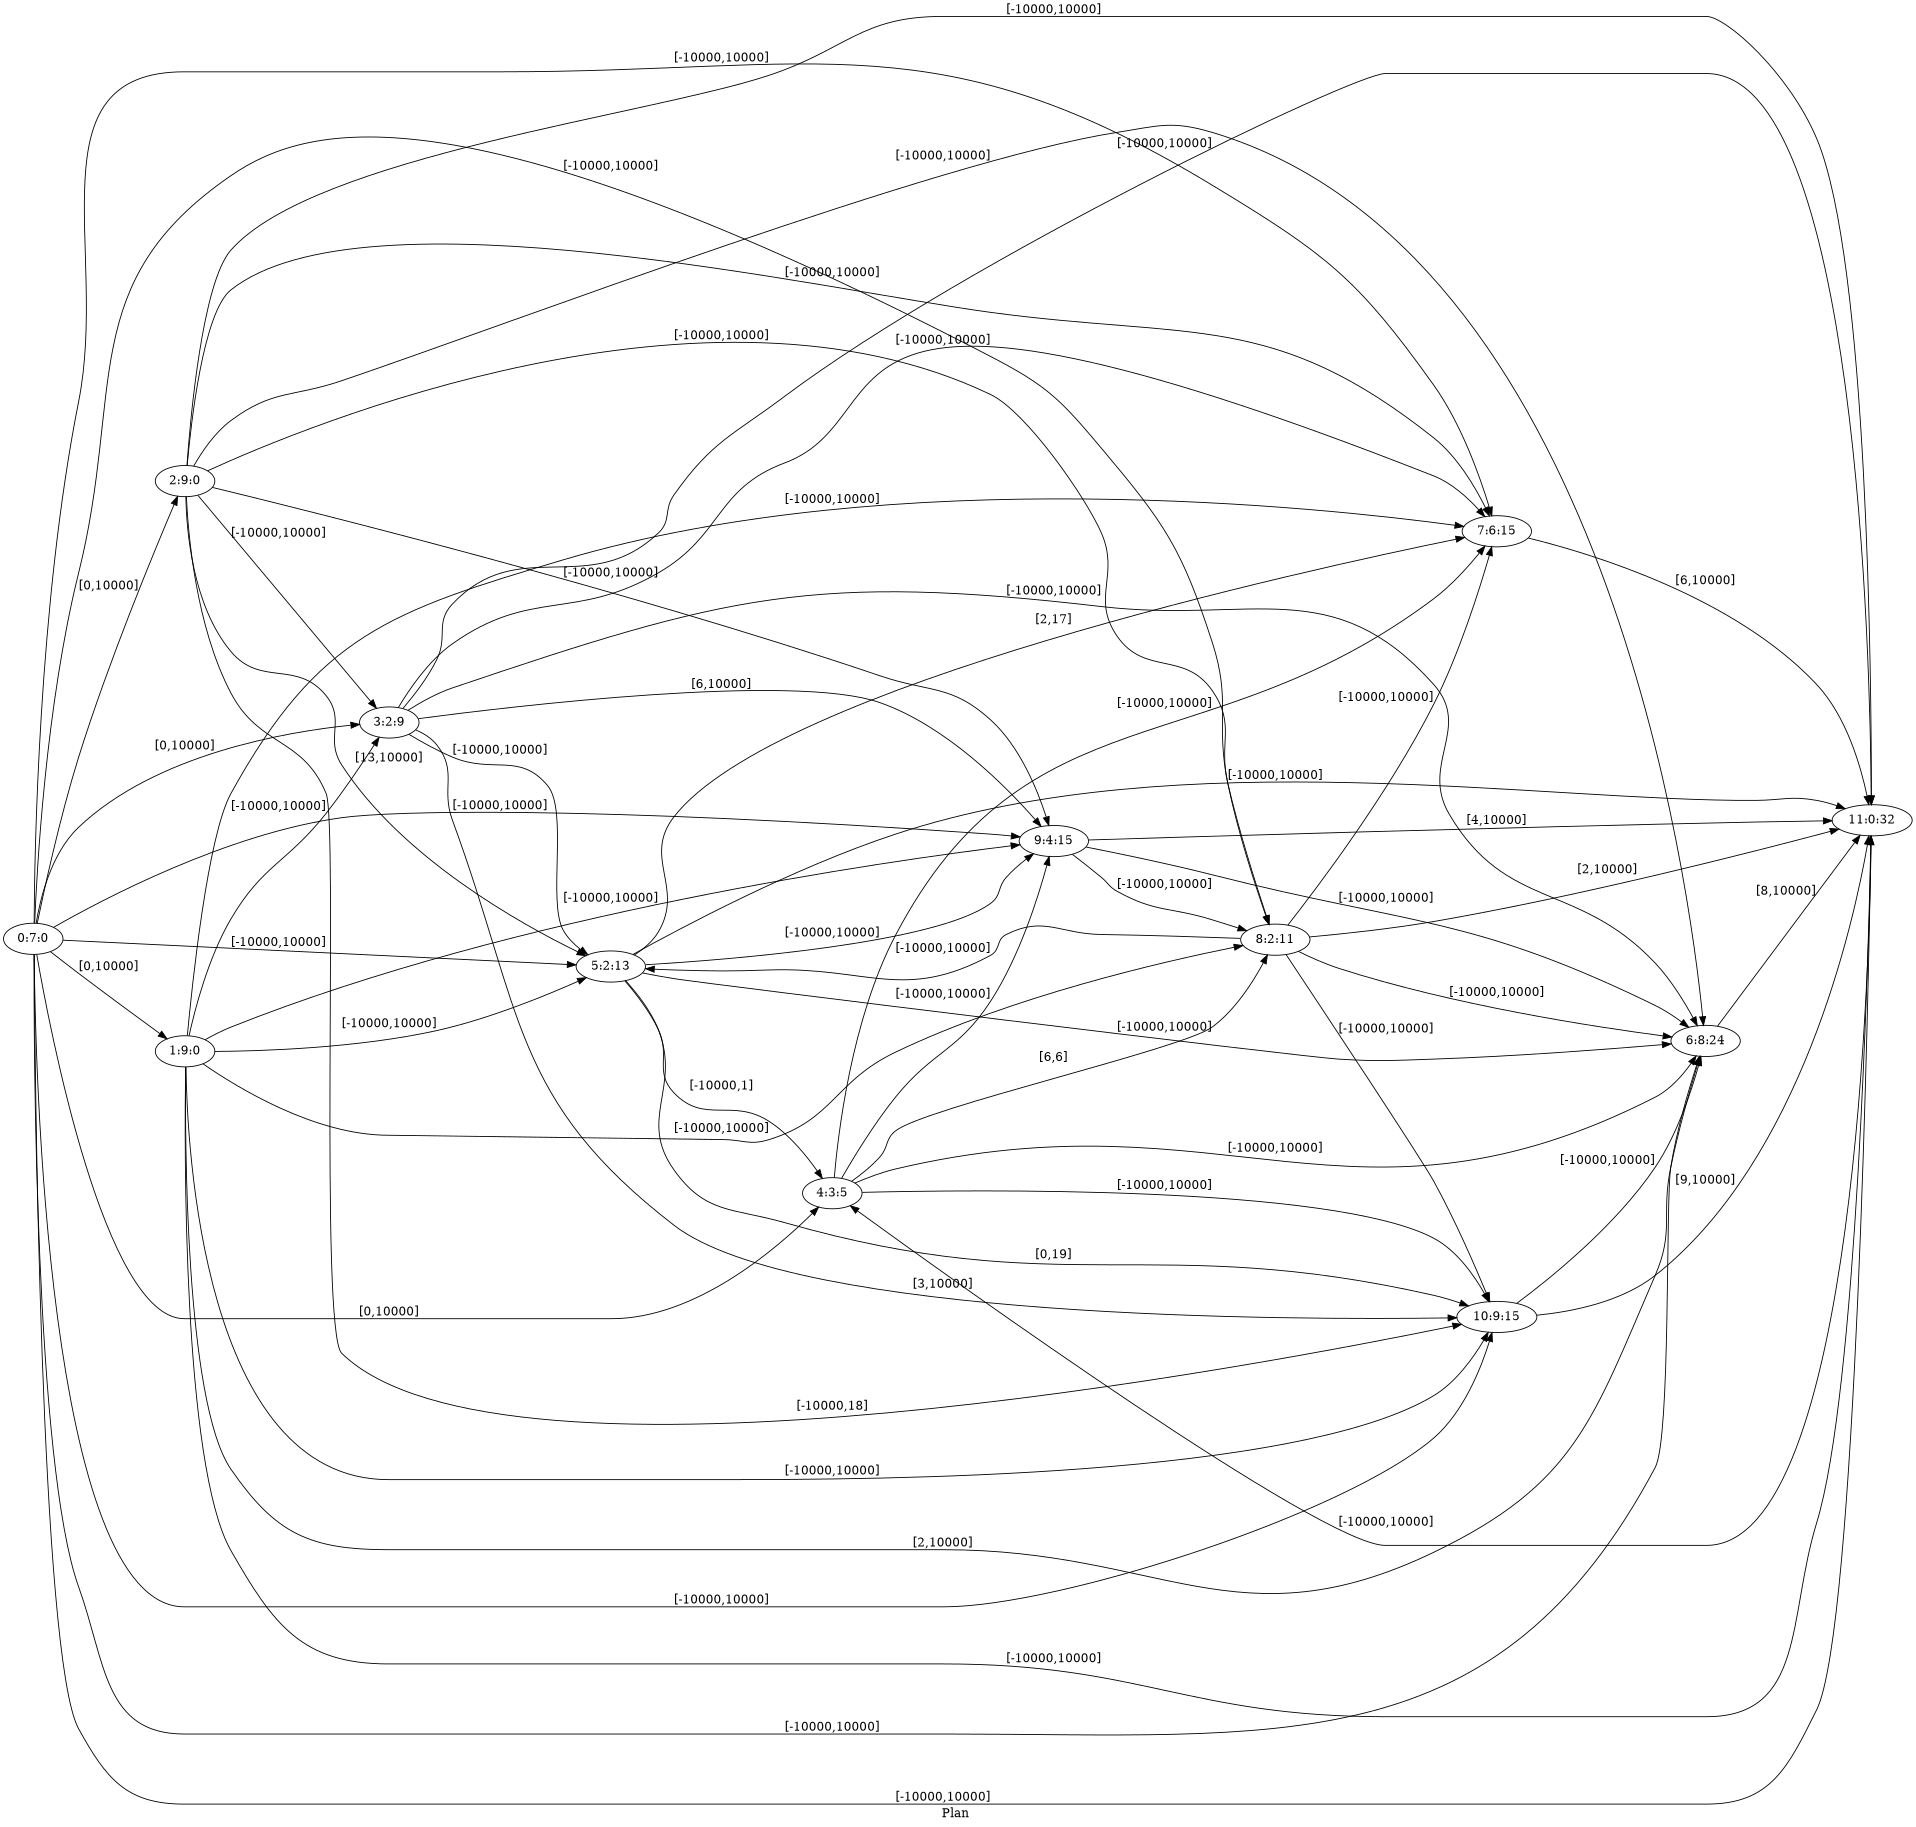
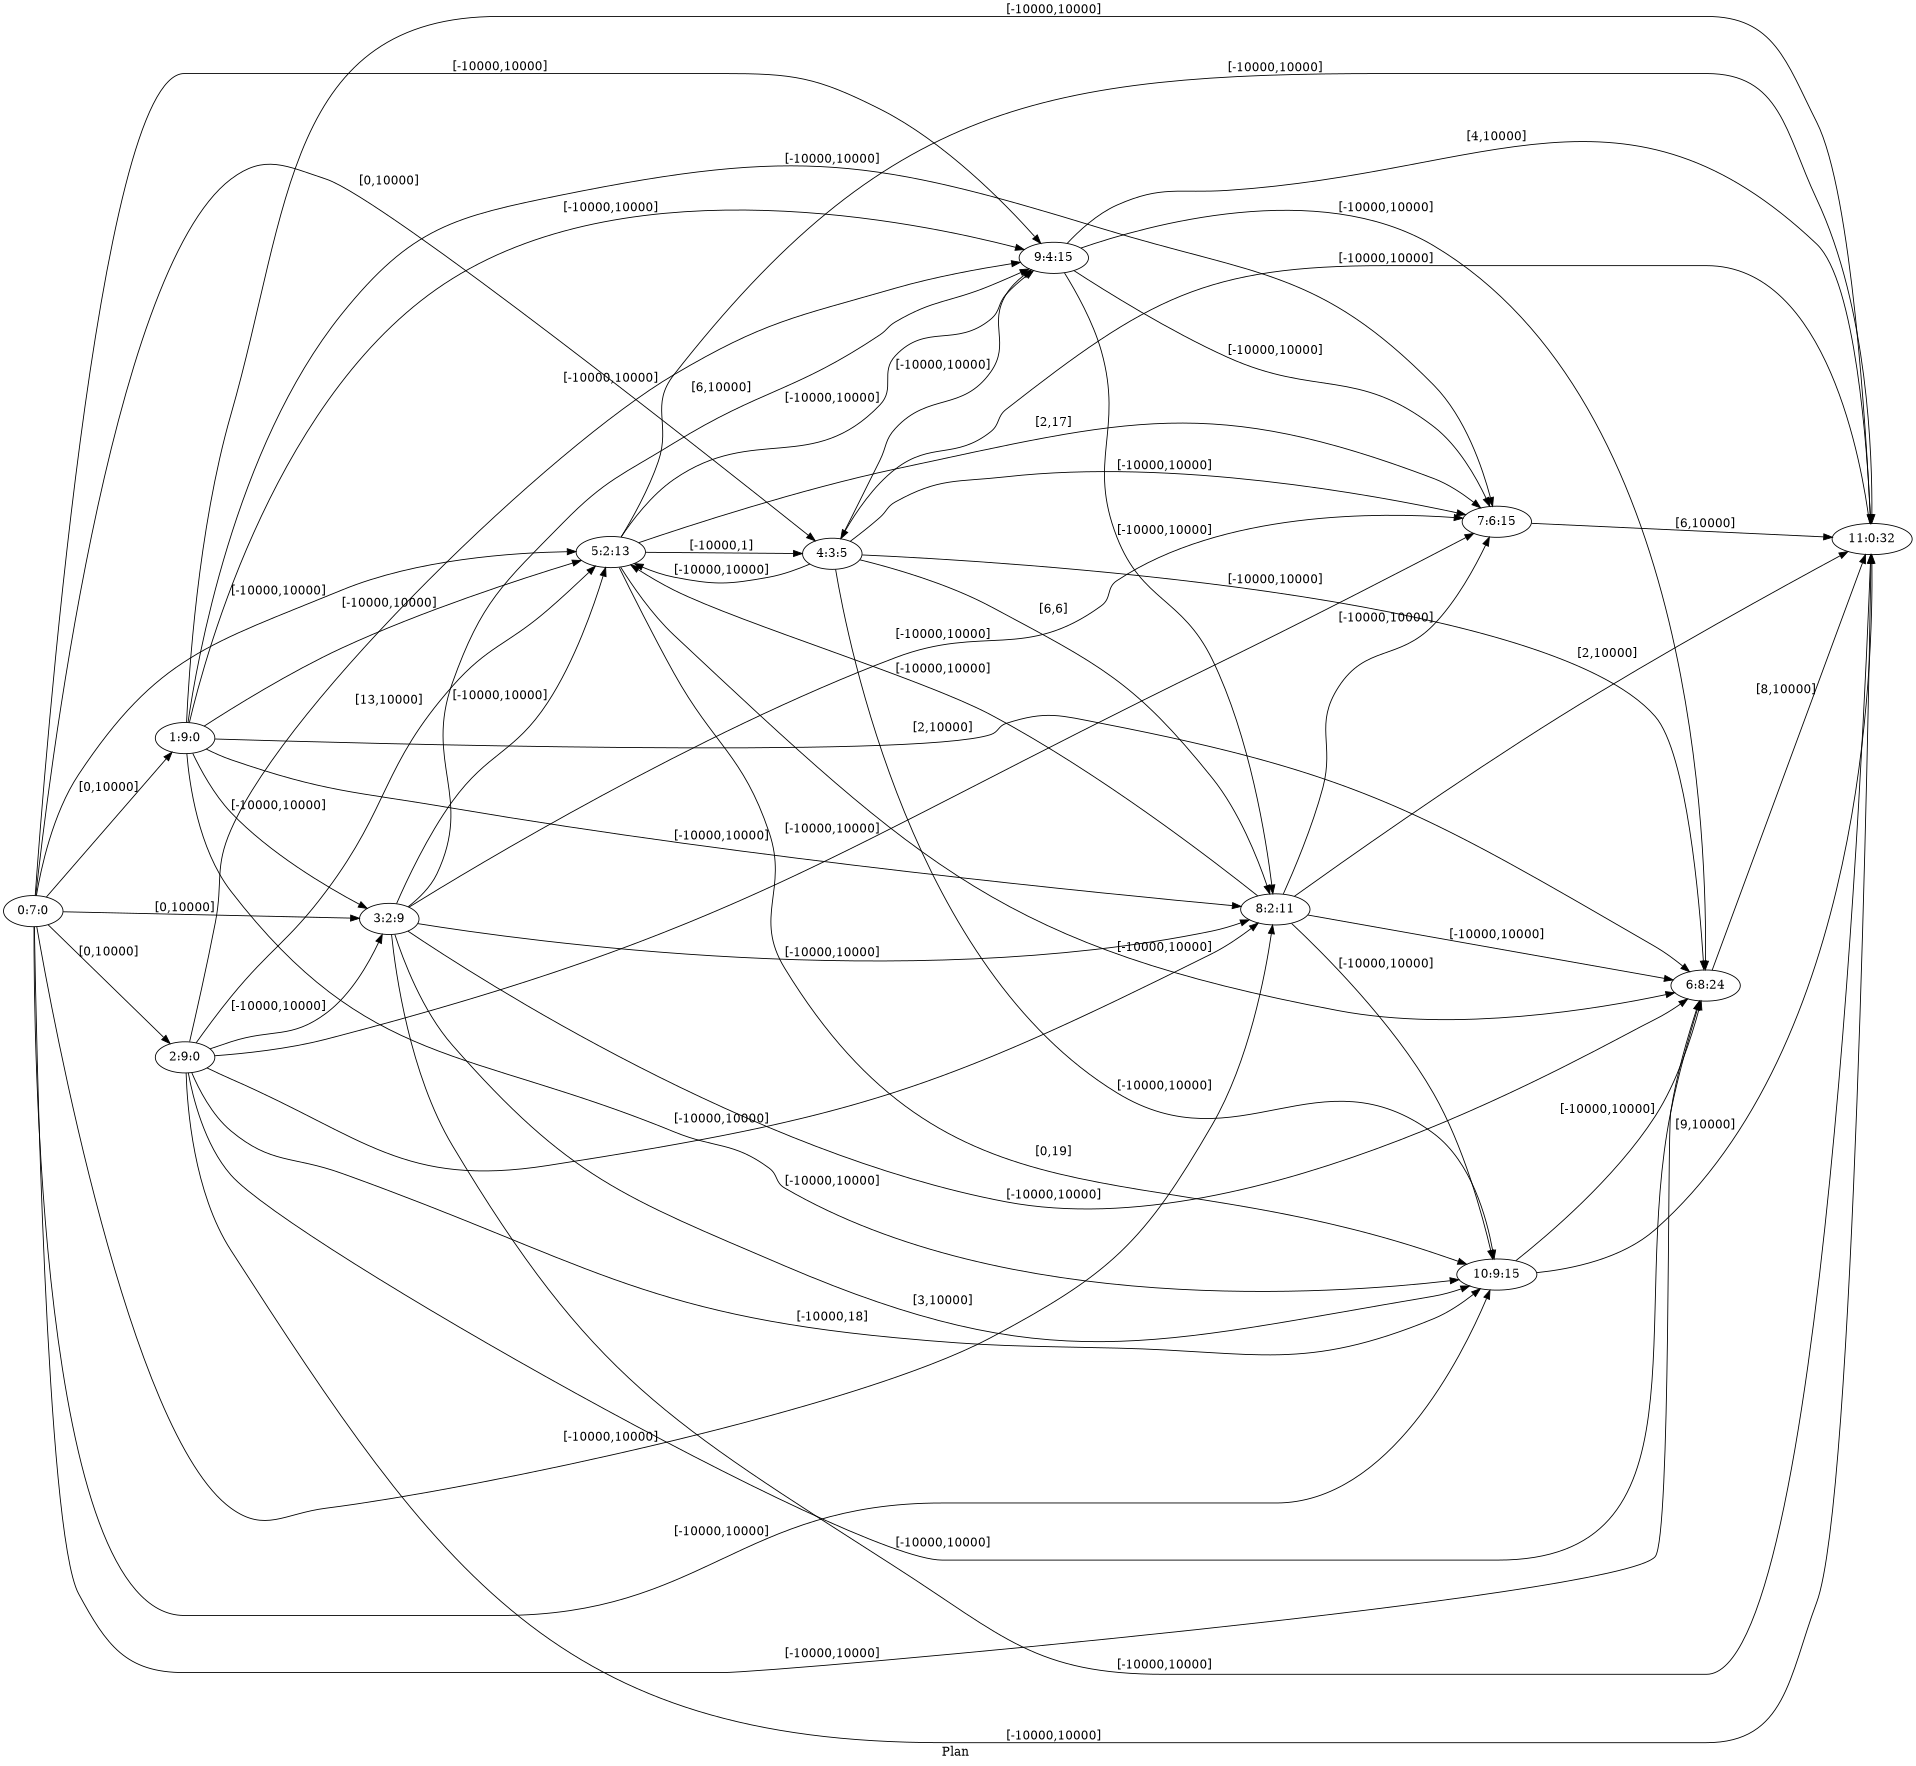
edge "0:7:0" -> "7:6:15": now "9:4:15" -> "7:6:15"
edge "4:3:5" -> "5:2:13": added, label "[-10000,10000]"
edge "3:2:9" -> "8:2:11": added, label "[-10000,10000]"
edge "0:7:0" -> "11:0:32": removed, label "[-10000,10000]"
